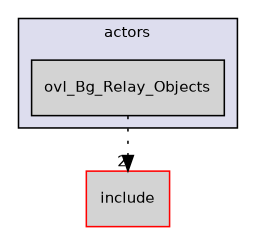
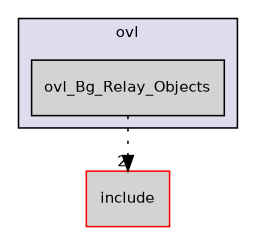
cluster "actors": label "actors" -> "ovl"
